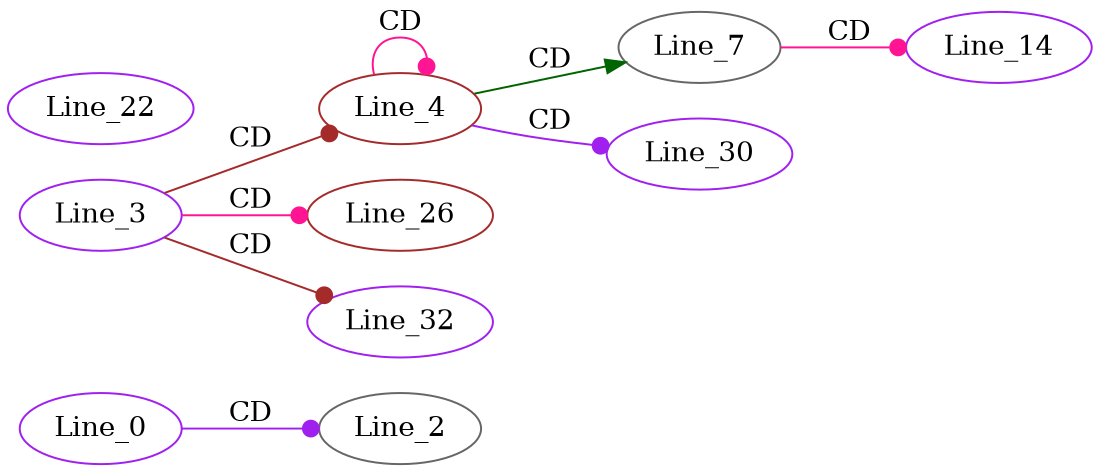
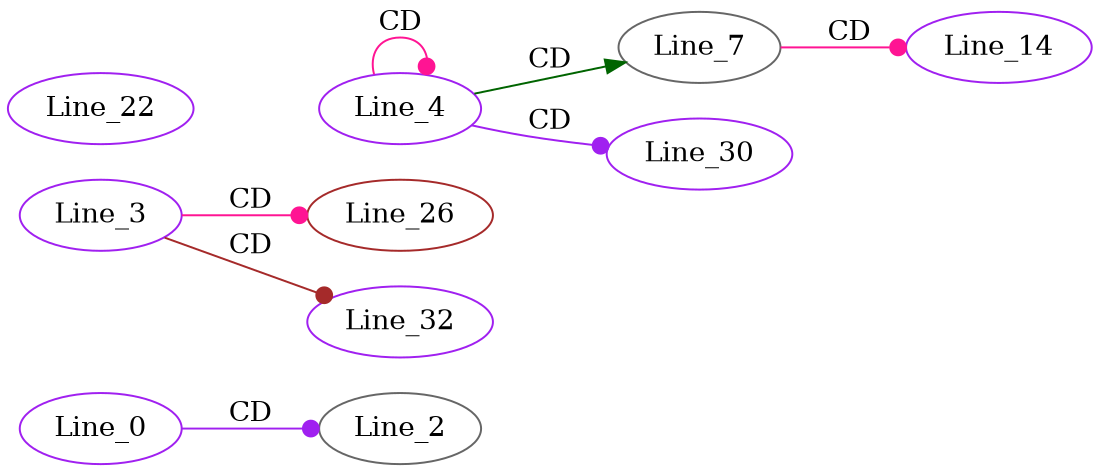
node "Line_4": color brown -> purple
edge "Line_3" -> "Line_4": removed, label "CD"
